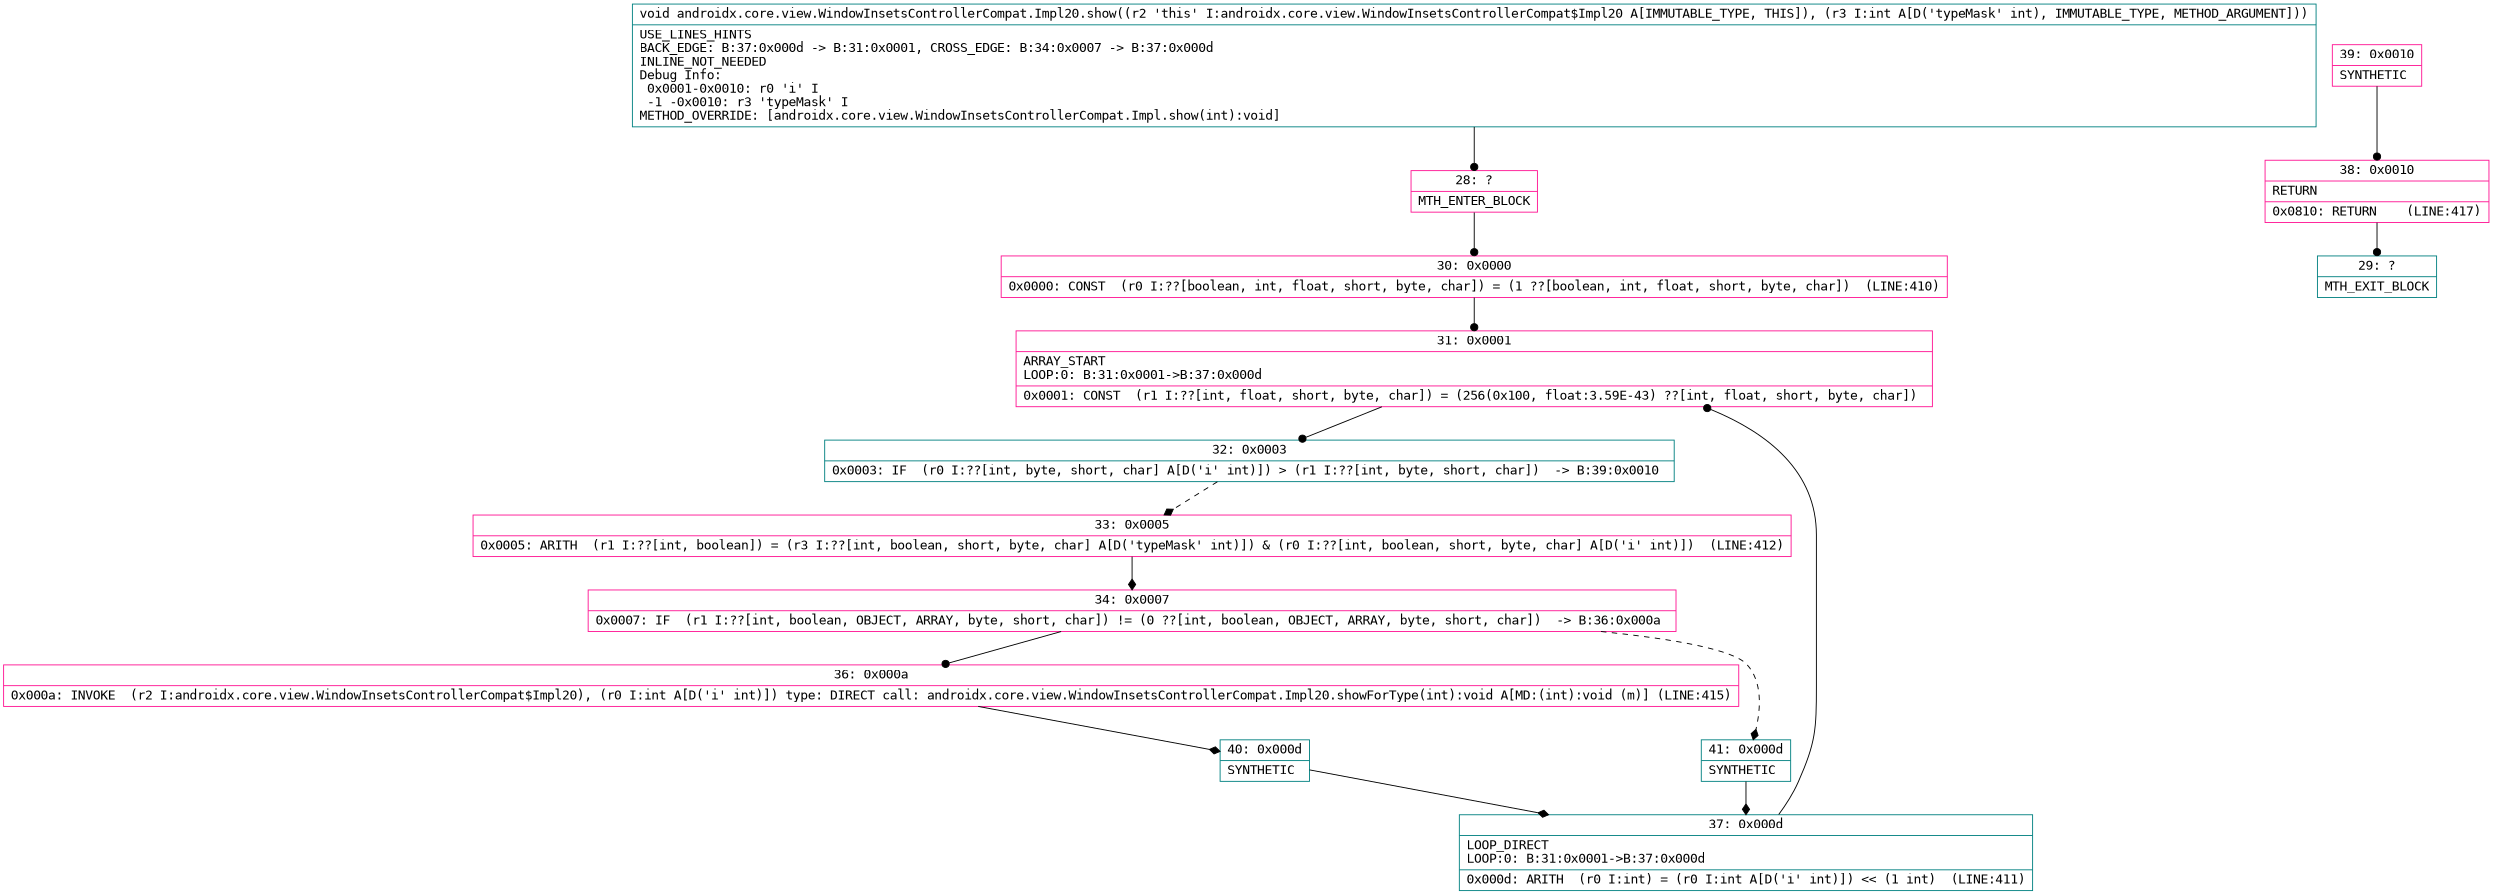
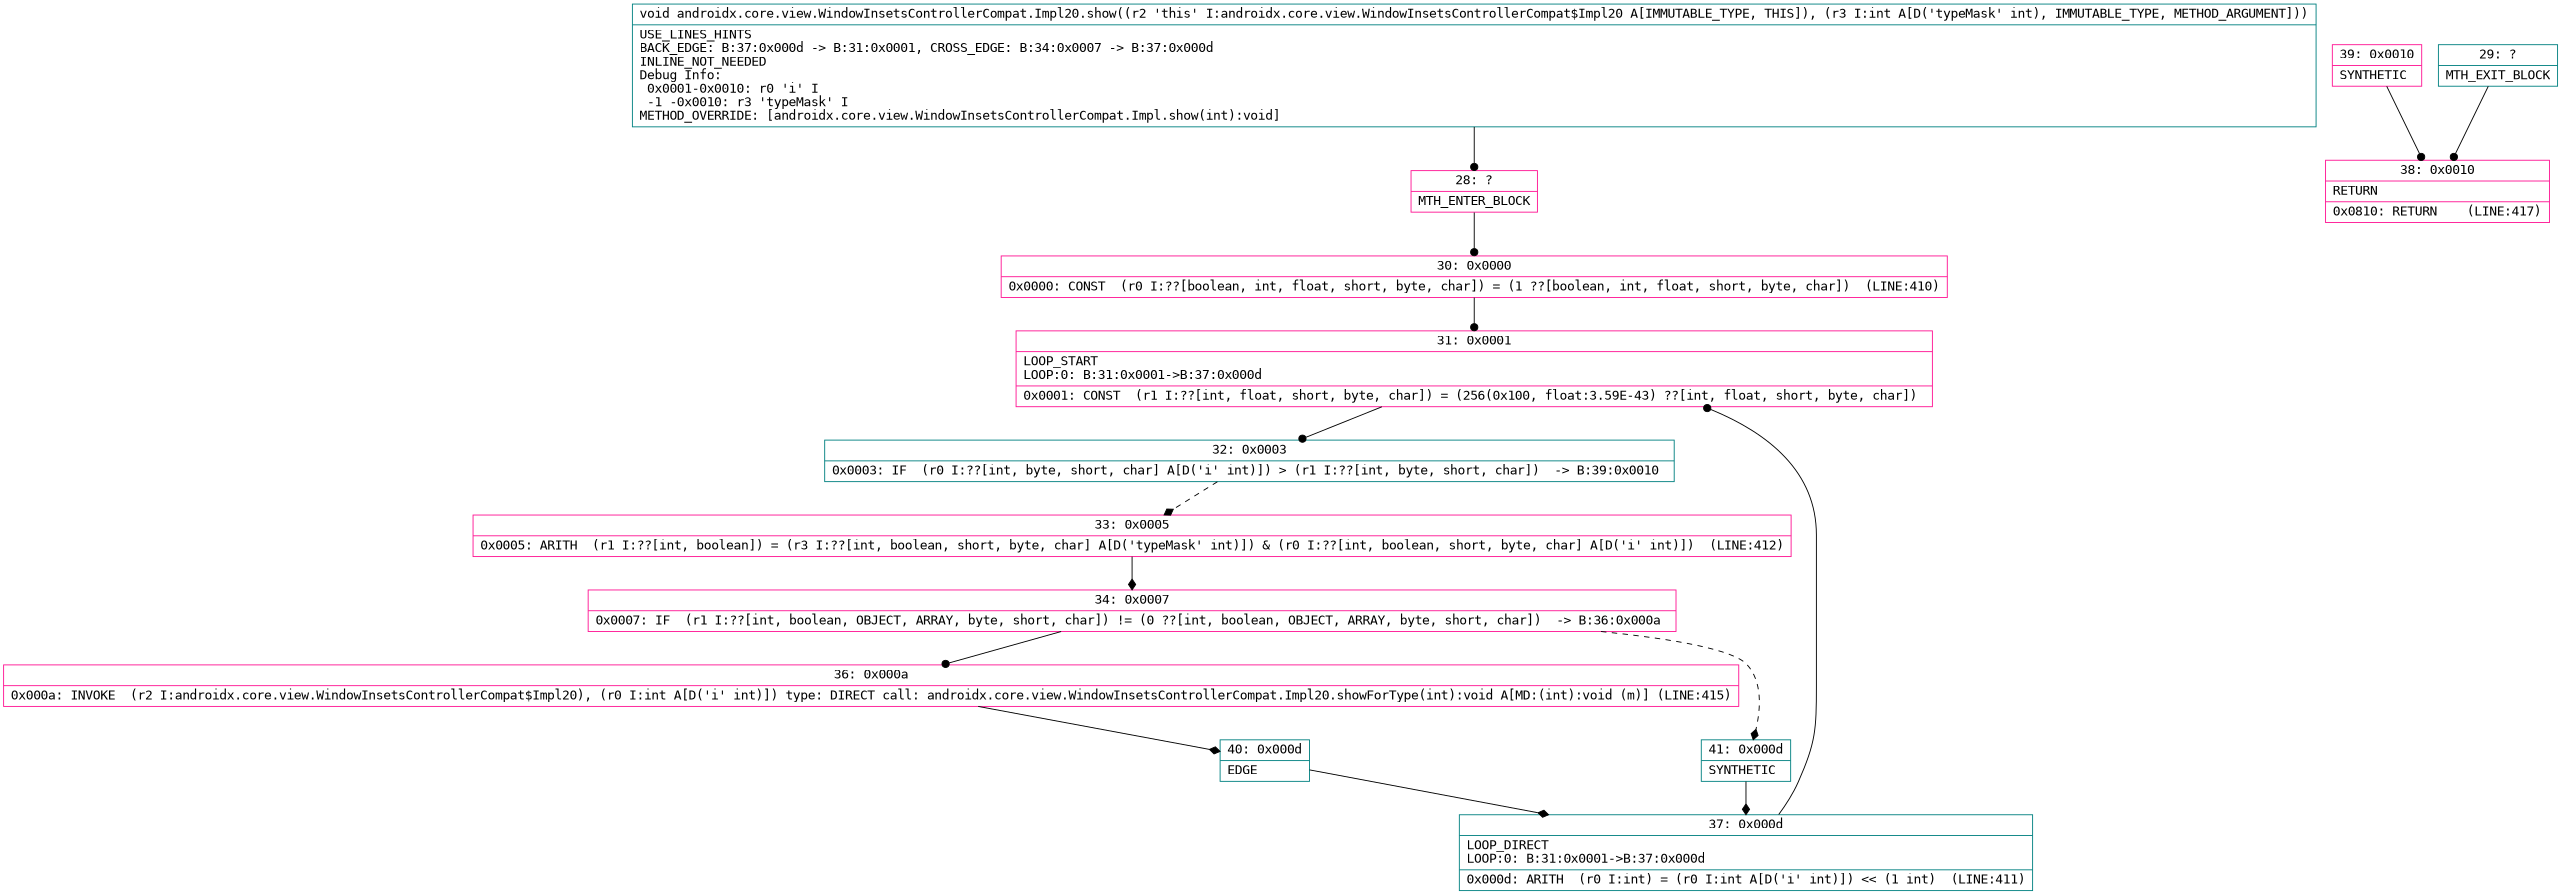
edge "38: 0x0010" -> "29: ?": reversed
node "31: 0x0001": text "ARRAY_START" -> "LOOP_START"
node "40: 0x000d": text "SYNTHETIC" -> "EDGE"
